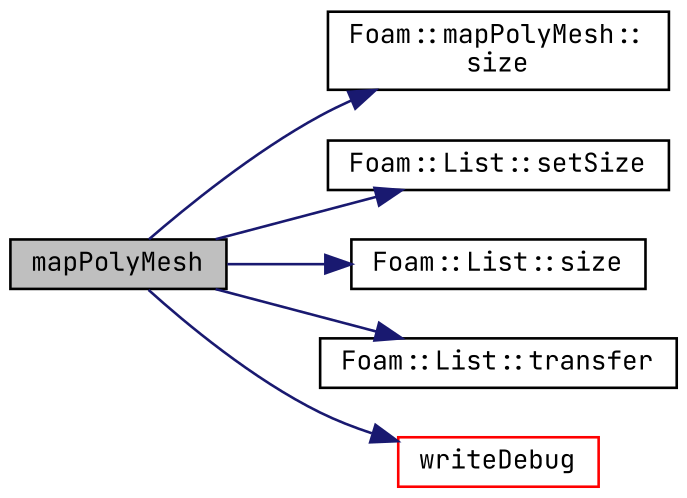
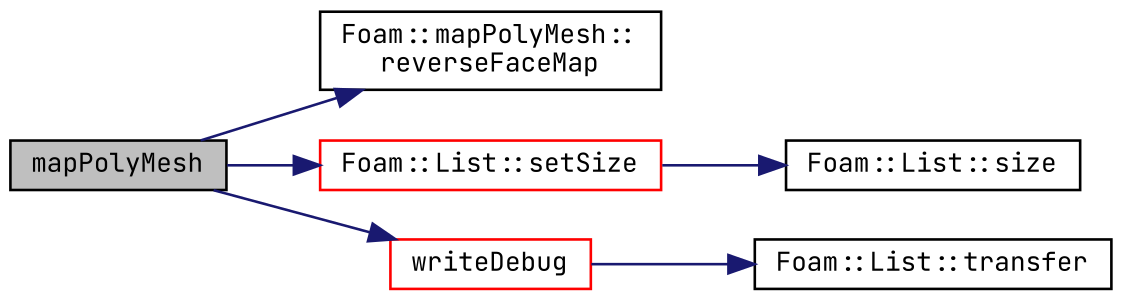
node "Foam::mapPolyMesh:: size": label "Foam::mapPolyMesh:: size" -> "Foam::mapPolyMesh:: reverseFaceMap"
node "Foam::List::setSize": color black -> red
edge "mapPolyMesh" -> "Foam::List::size": now "Foam::List::setSize" -> "Foam::List::size"
edge "mapPolyMesh" -> "Foam::List::transfer": now "writeDebug" -> "Foam::List::transfer"
